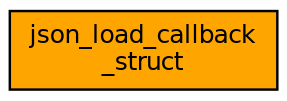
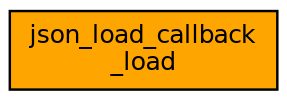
node "json_load_callback _struct": label "json_load_callback _struct" -> "json_load_callback _load"
